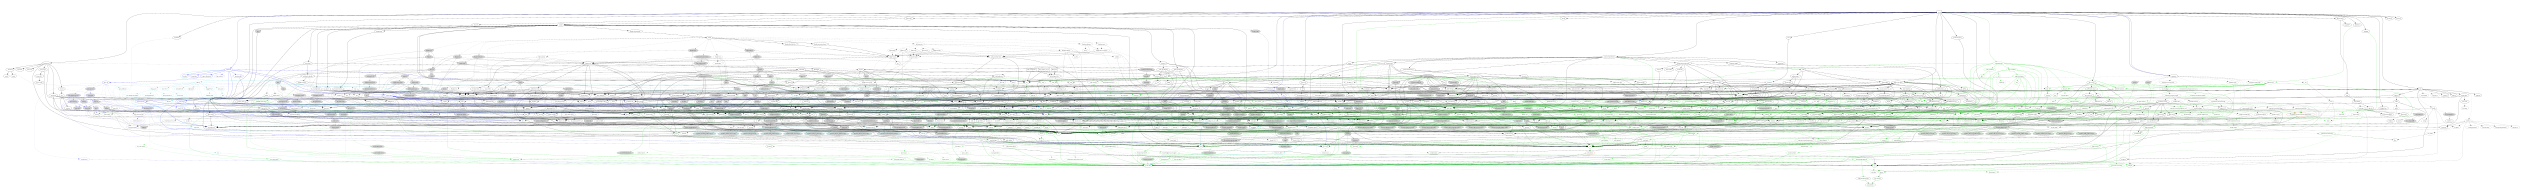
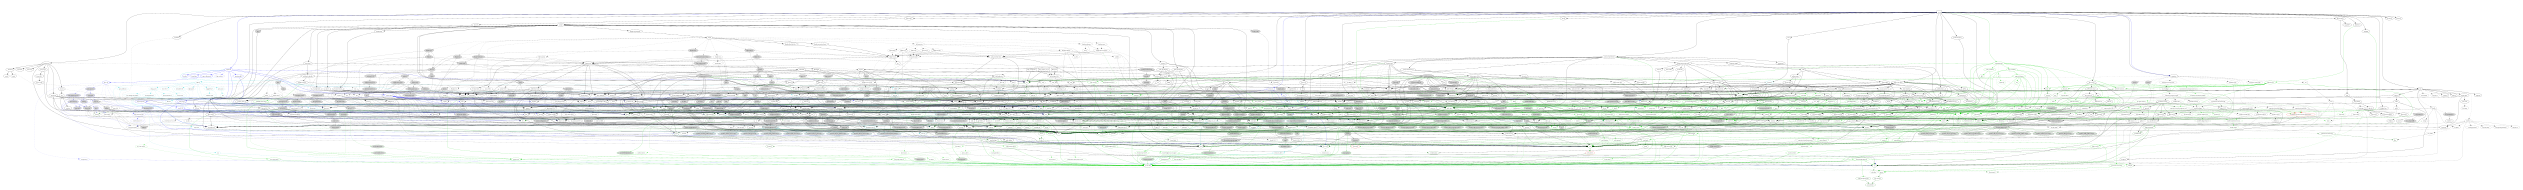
node "colorchoice": added
